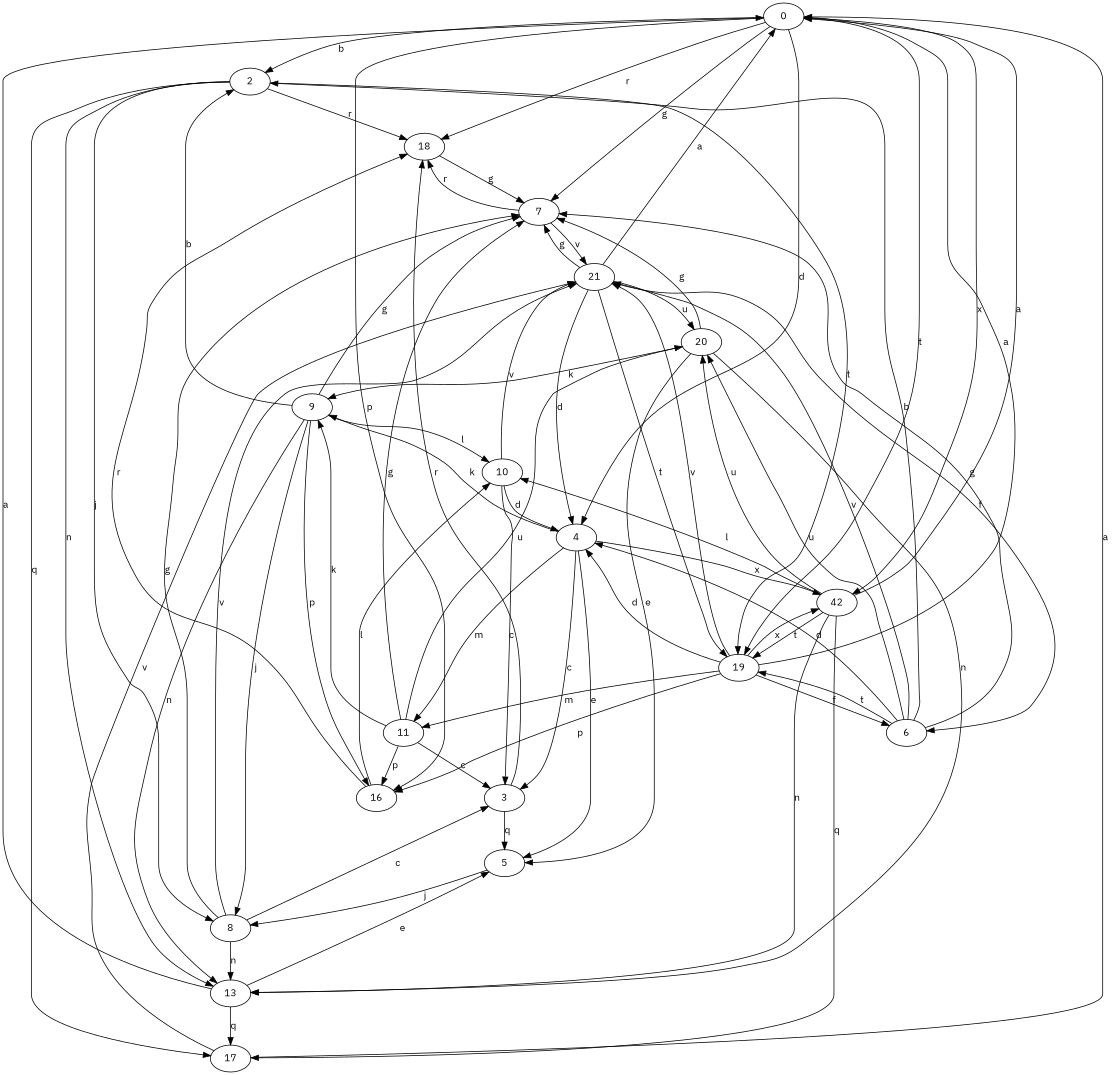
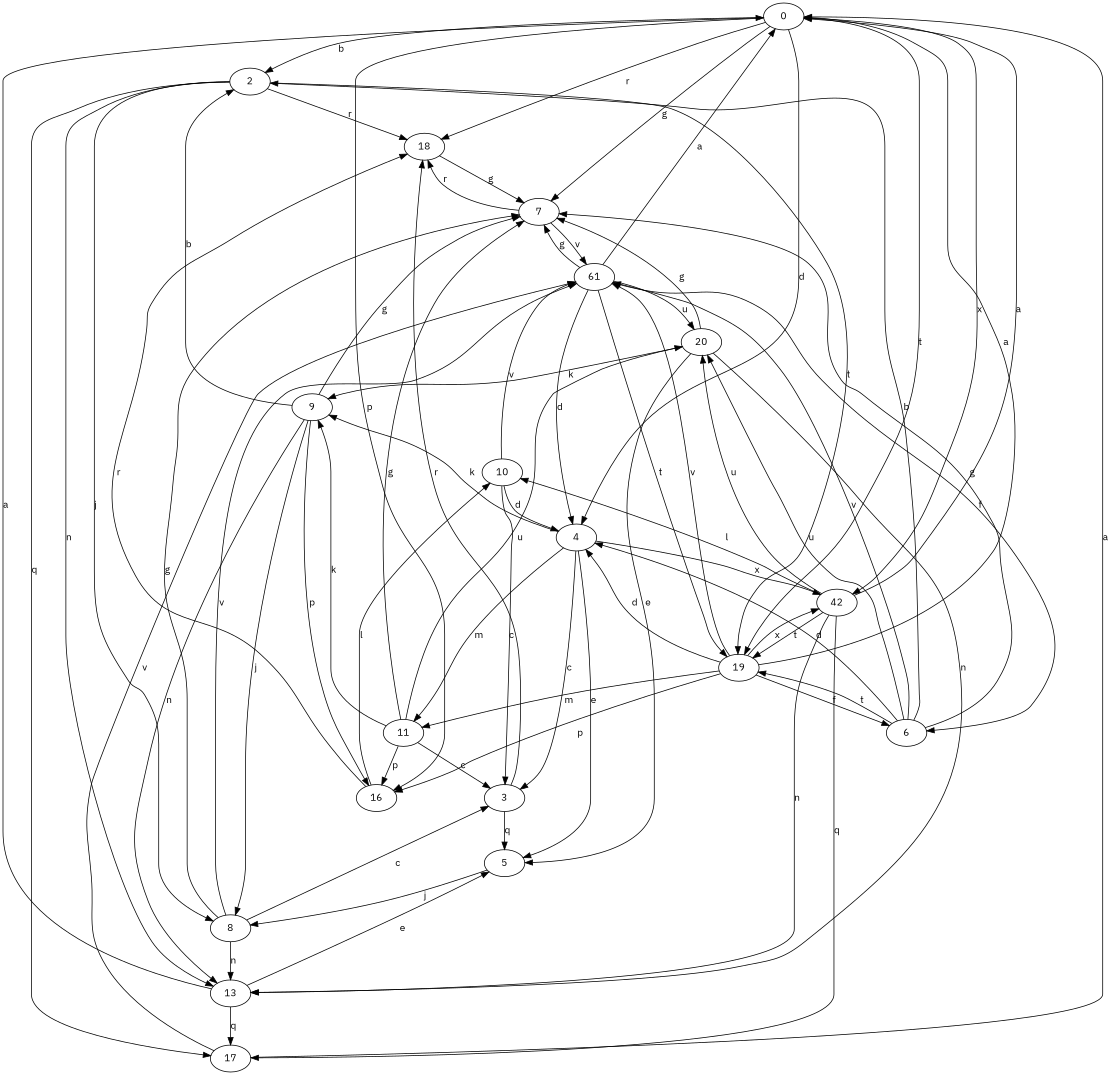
node "21": label "21" -> "61"
edge "9" -> "10": removed, label "l"
